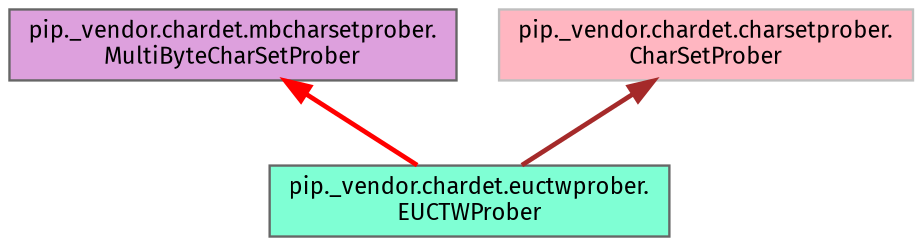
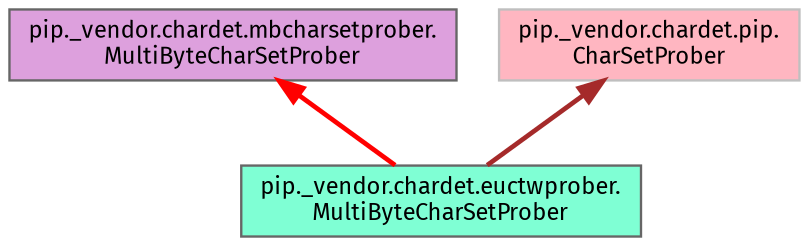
node "pip._vendor.chardet.charsetprober. CharSetProber": label "pip._vendor.chardet.charsetprober. CharSetProber" -> "pip._vendor.chardet.pip. CharSetProber"
node "pip._vendor.chardet.euctwprober. EUCTWProber": label "pip._vendor.chardet.euctwprober. EUCTWProber" -> "pip._vendor.chardet.euctwprober. MultiByteCharSetProber"
